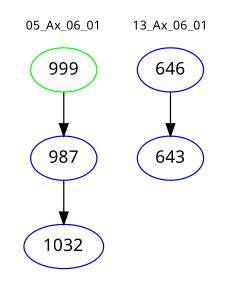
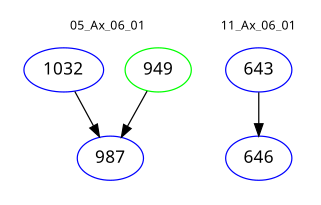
cluster "13_Ax_06_01": label "13_Ax_06_01" -> "11_Ax_06_01"
node "999": label "999" -> "949"
edge "646" -> "643": reversed
edge "987" -> "1032": reversed
